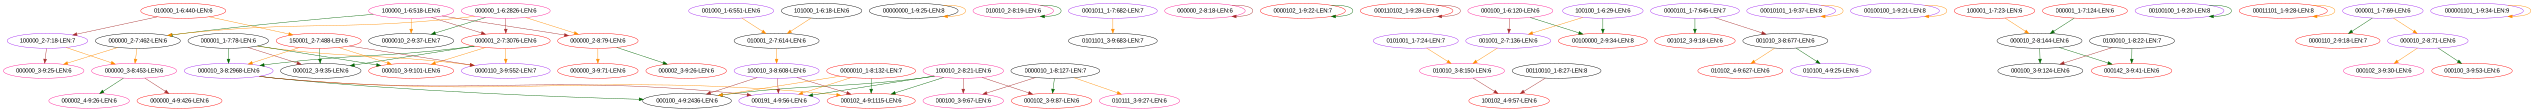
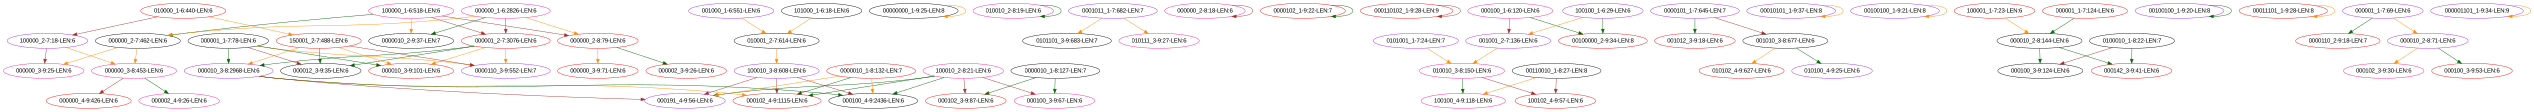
node "100000_2-7:18-LEN:7": label "100000_2-7:18-LEN:7" -> "100000_2-7:18-LEN:6"
edge "0000010_1-8:127-LEN:7" -> "000100_3-9:67-LEN:6": color brown -> darkgreen
edge "0000010_1-8:127-LEN:7" -> "010111_3-9:27-LEN:6": now "0001011_1-7:682-LEN:7" -> "010111_3-9:27-LEN:6"
node "100100_4-9:118-LEN:6": added
